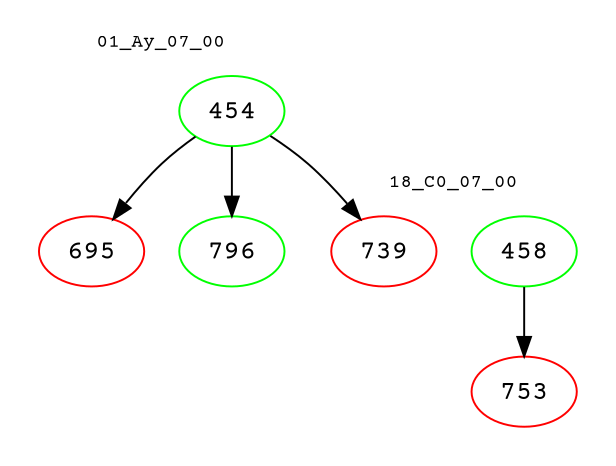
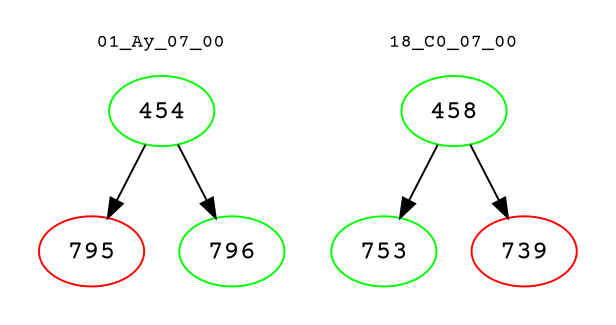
edge "454" -> "739": now "458" -> "739"
node "695": label "695" -> "795"
node "753": color red -> green
